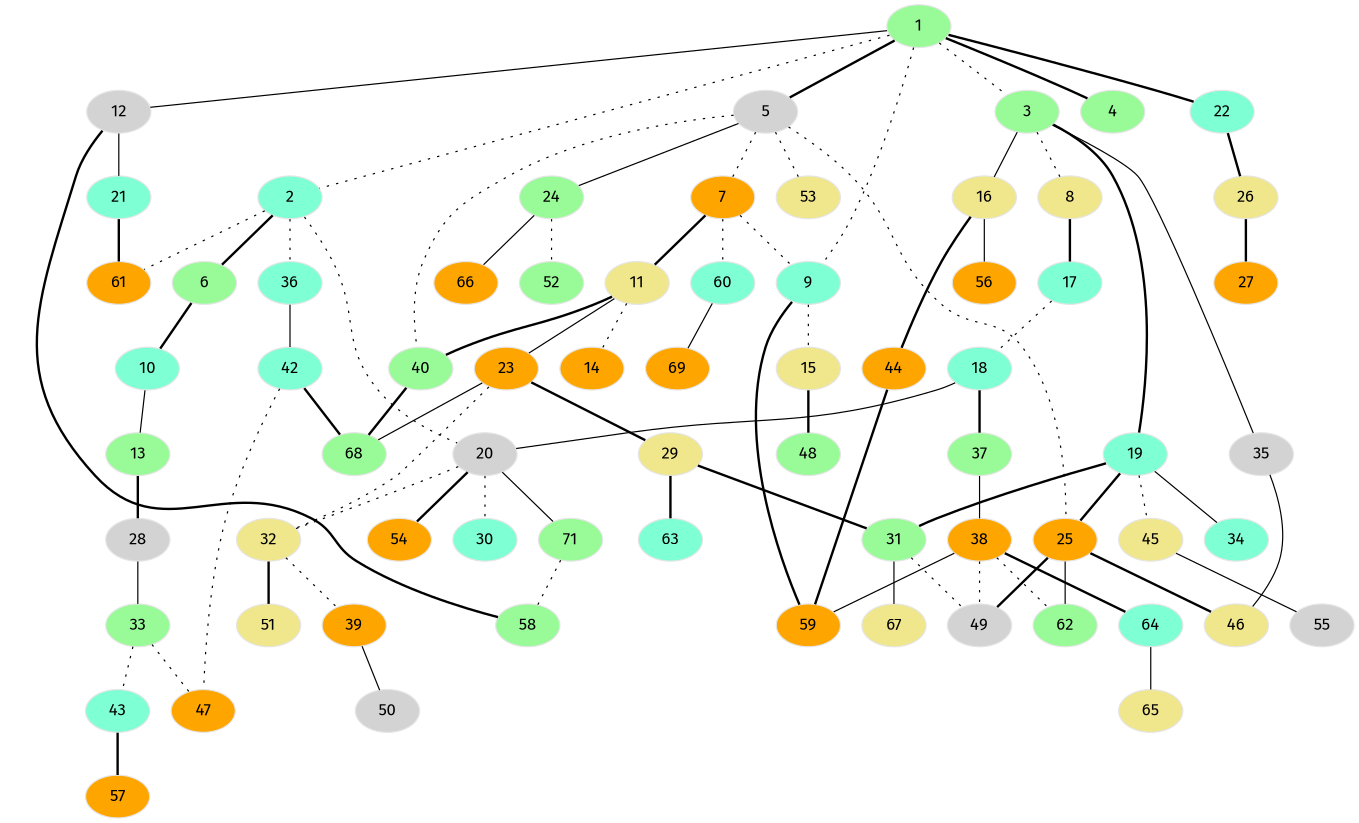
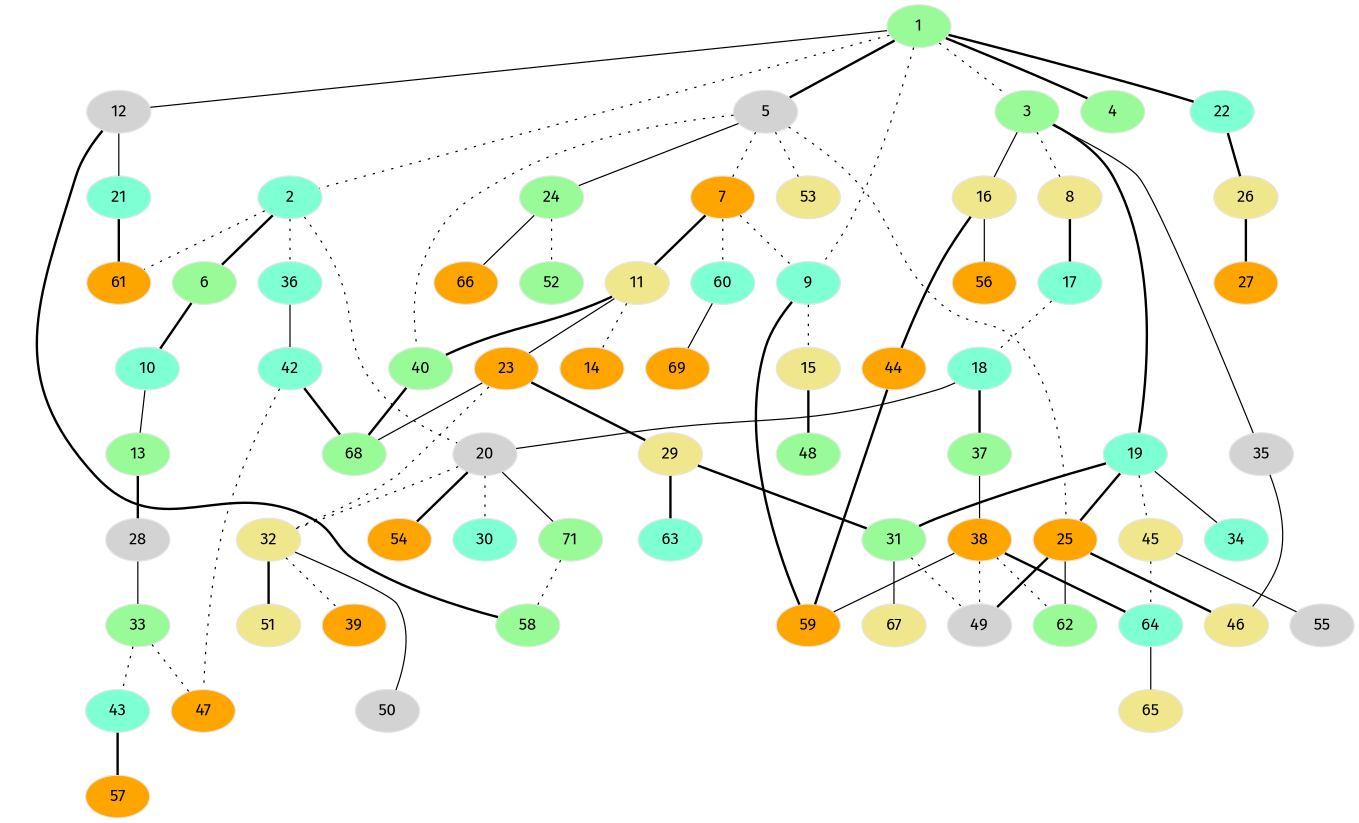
edge "45" -- "64": added
edge "39" -- "50": now "32" -- "50"
